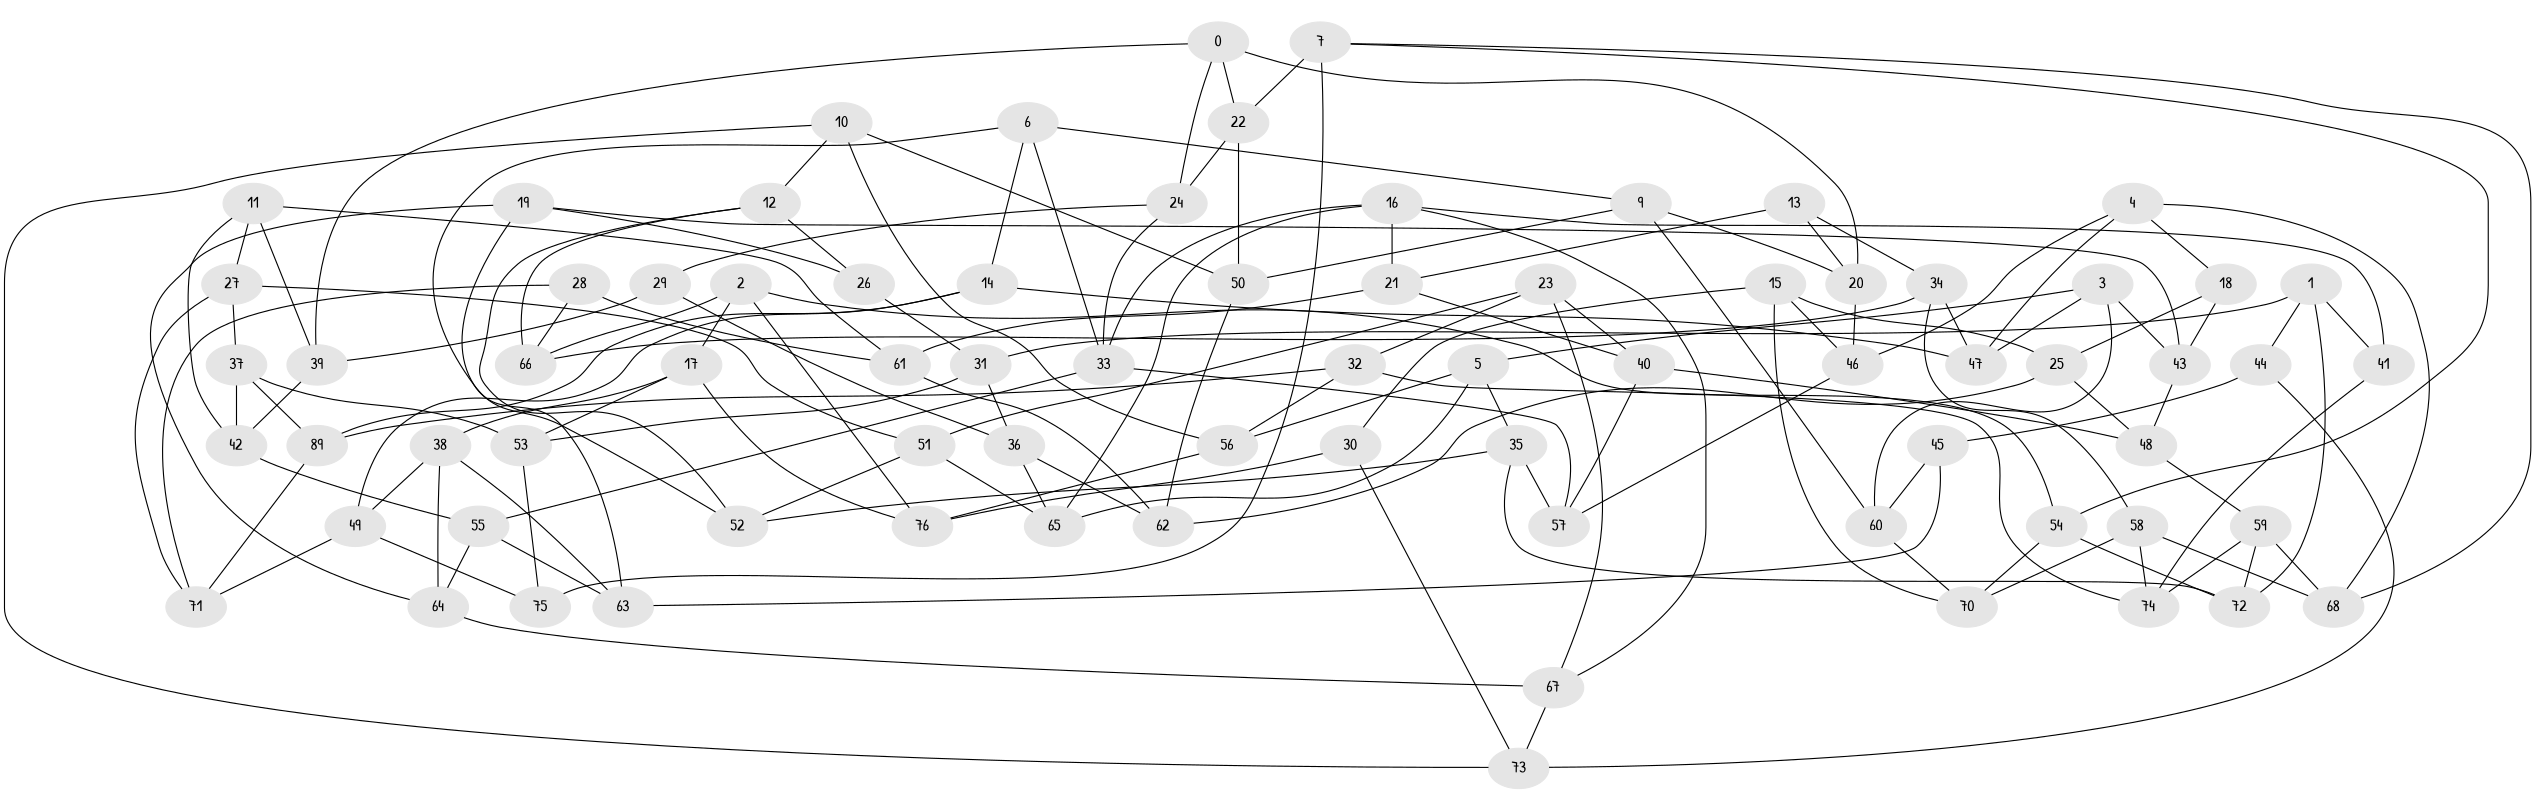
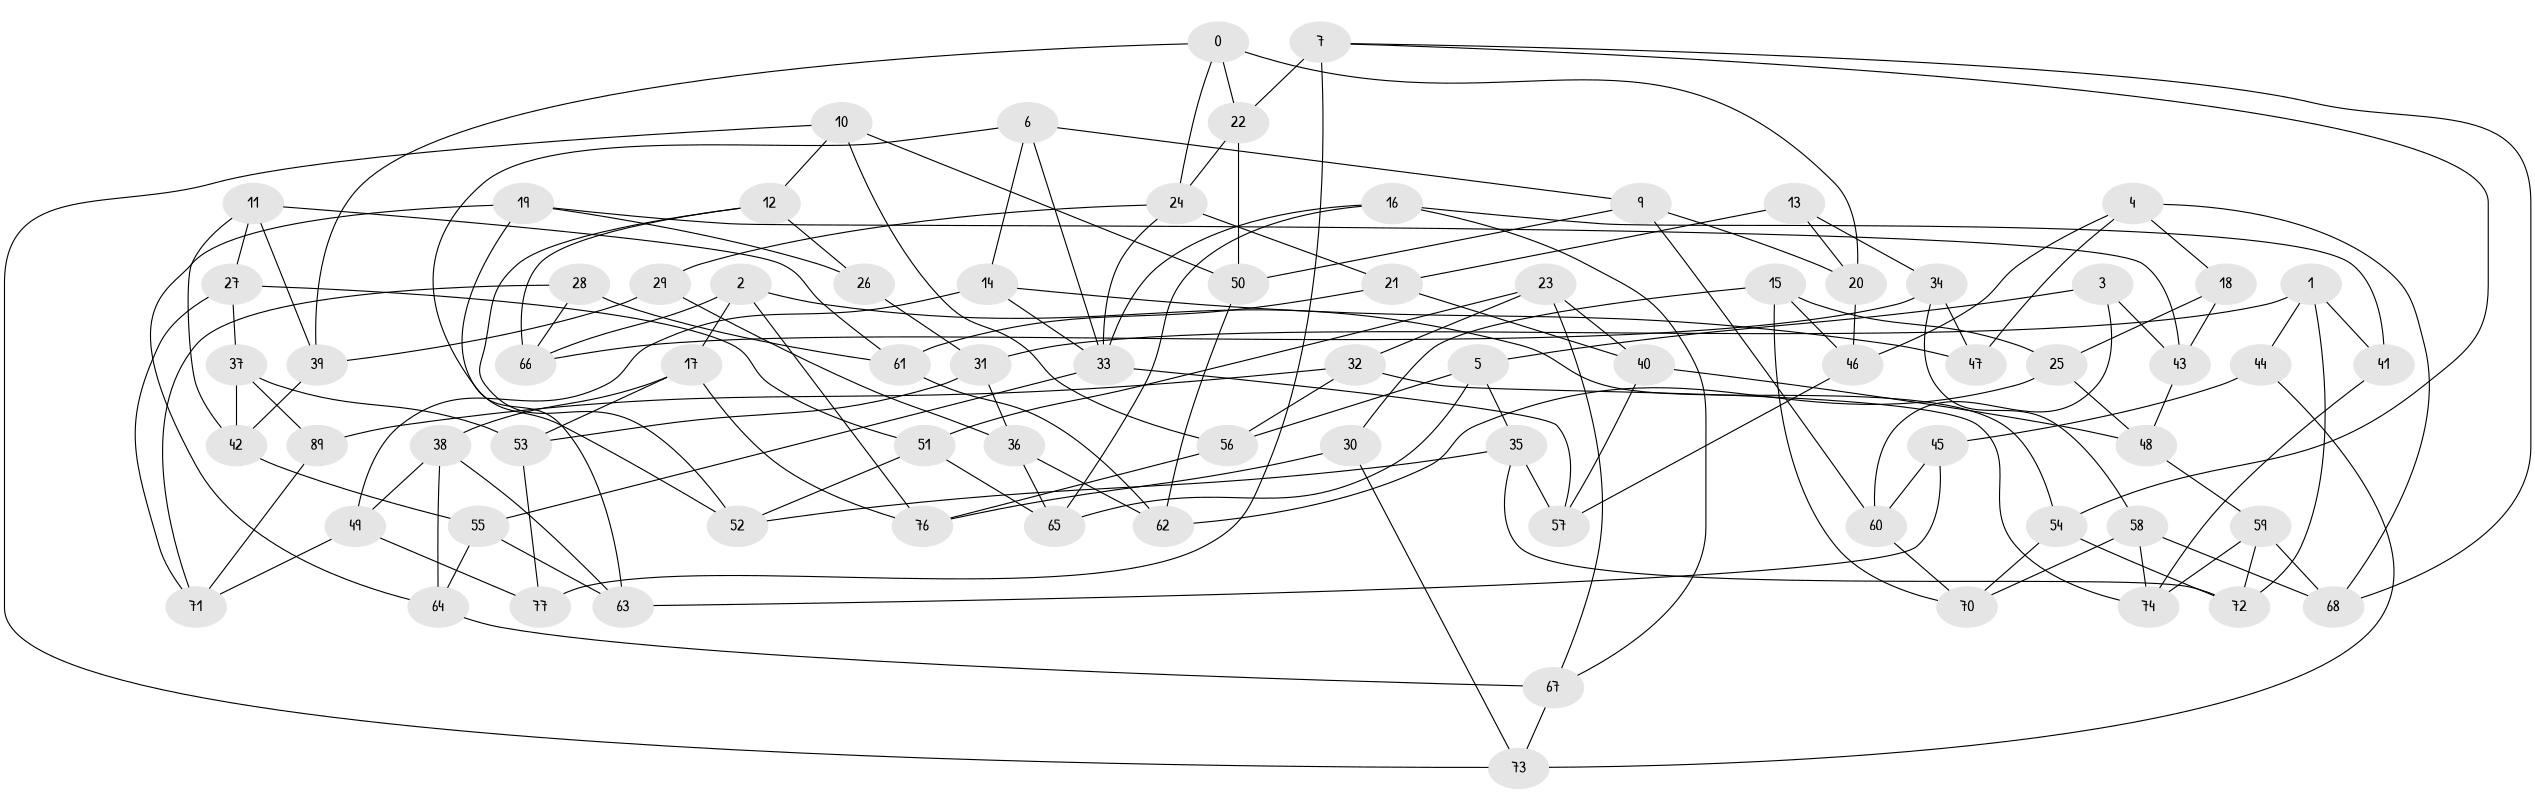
edge "16" -- "21": now "24" -- "21"
edge "3" -- "47": removed
edge "14" -- "89": now "14" -- "33"
node "75": label "75" -> "77"
